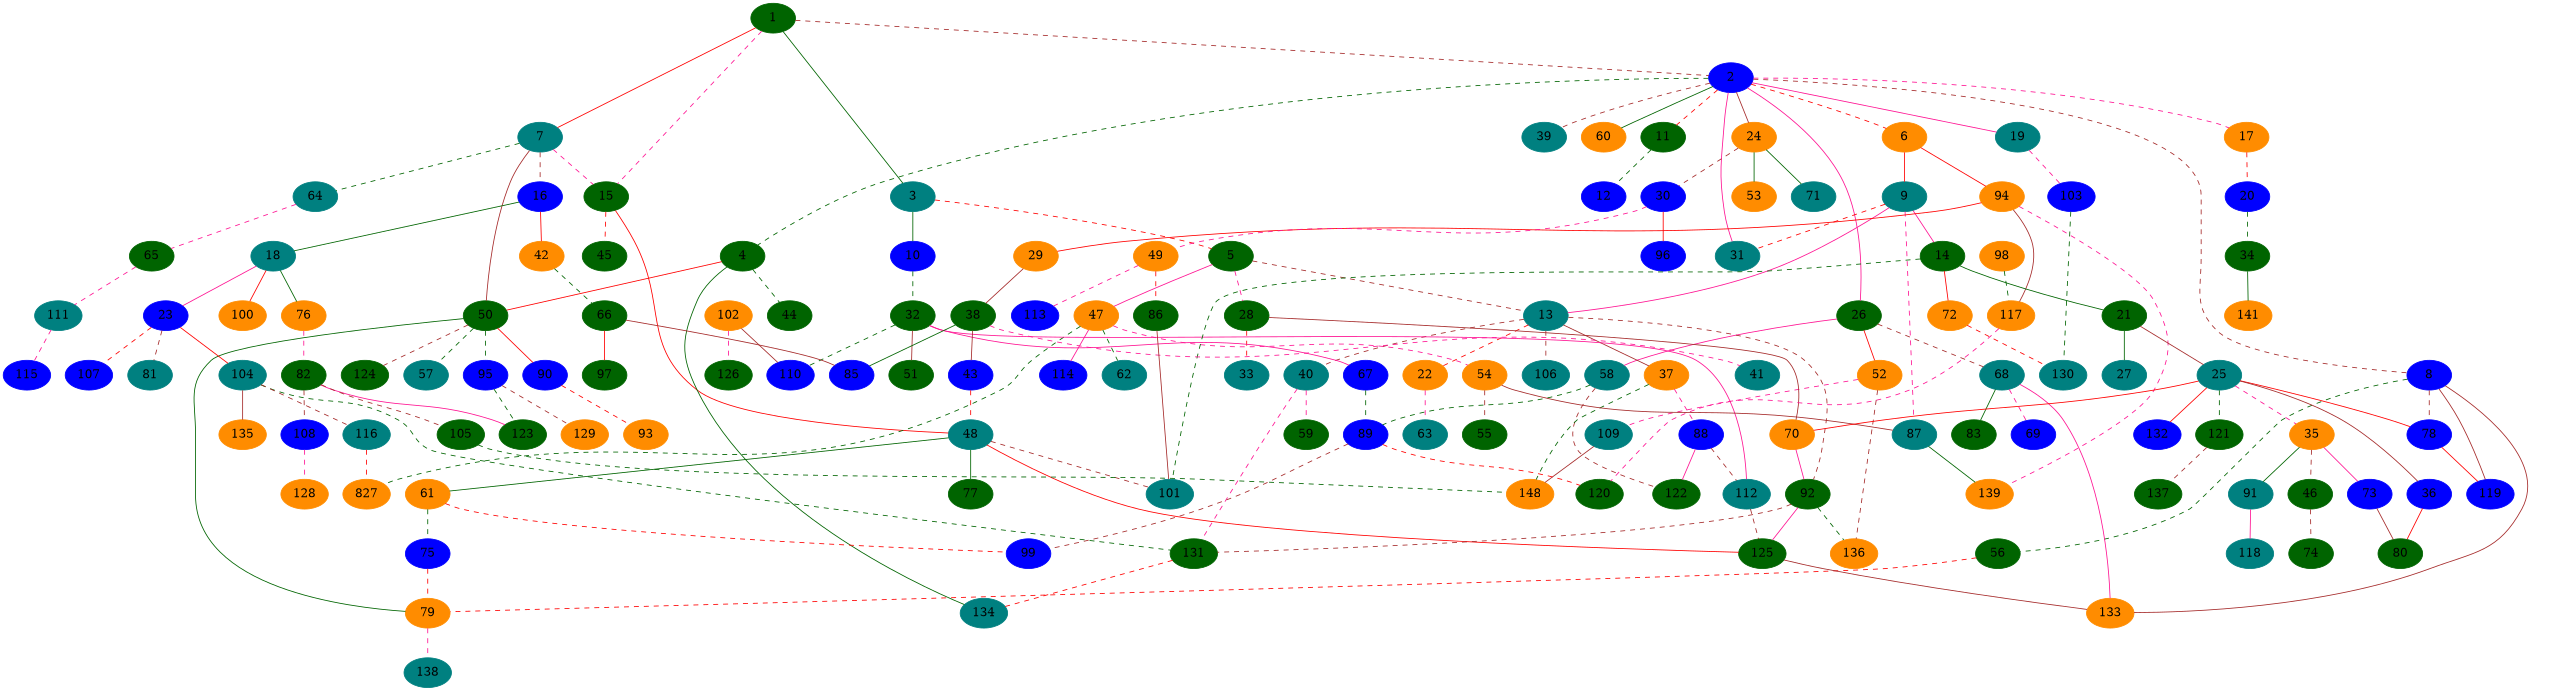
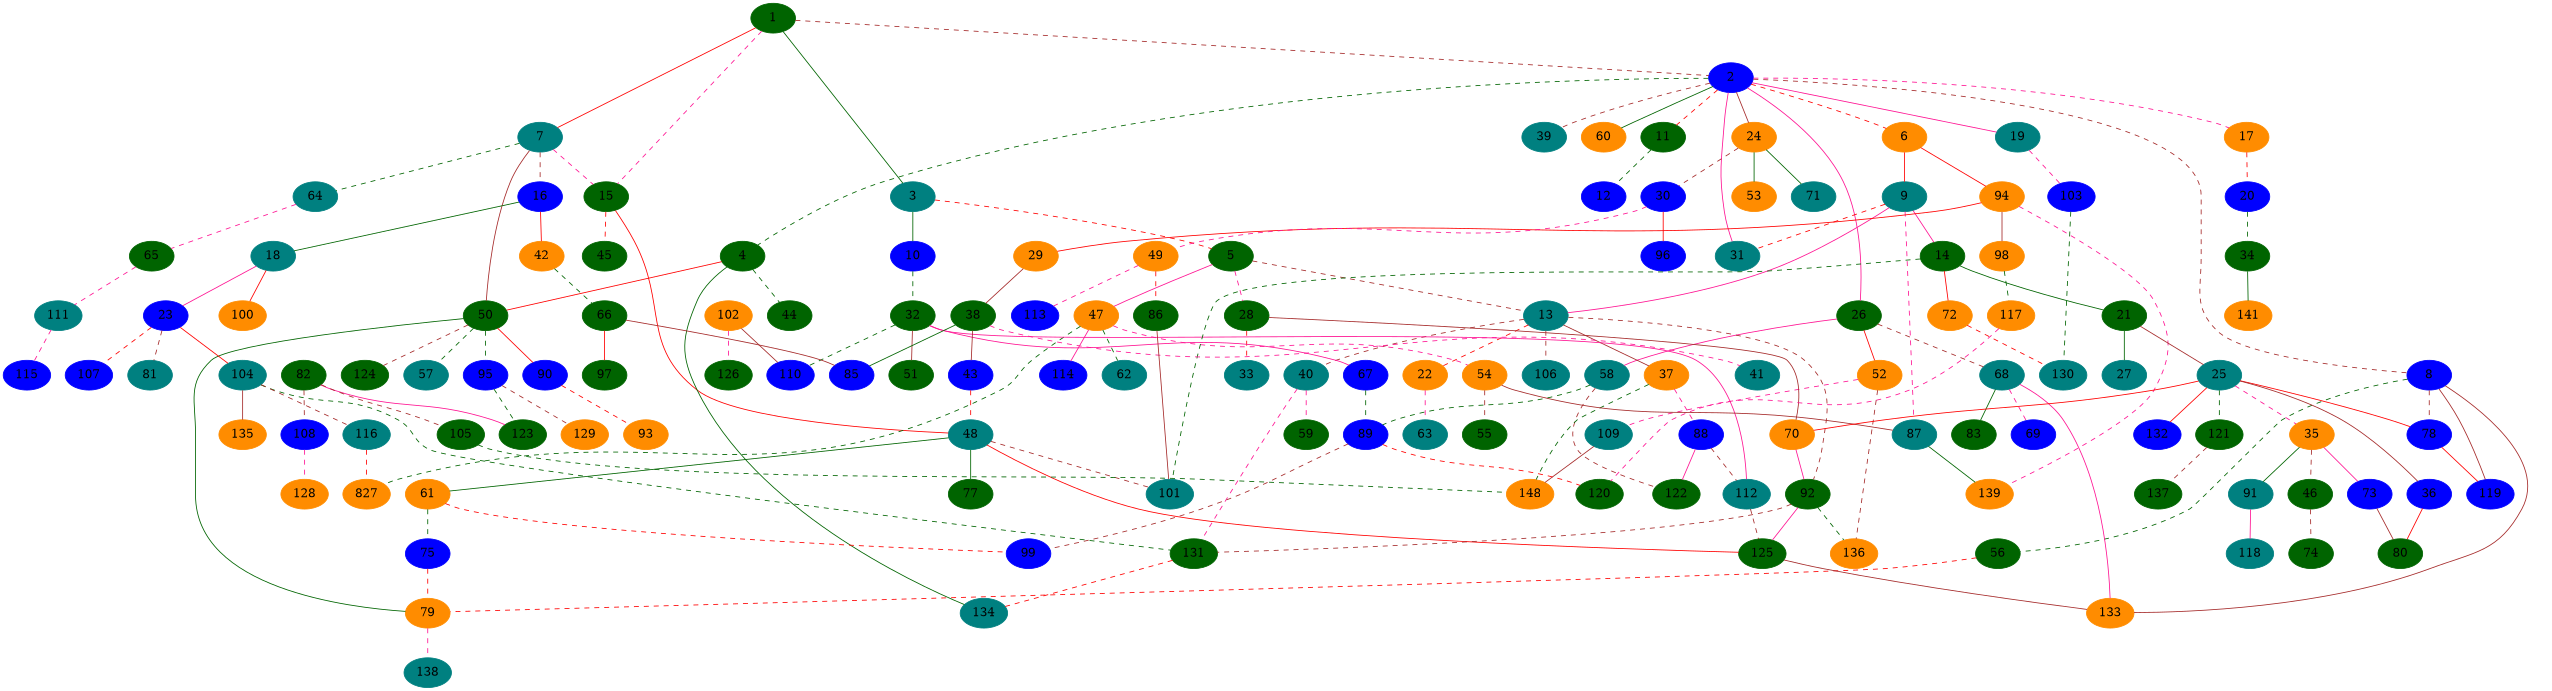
edge "94" -- "117": now "94" -- "98"
node "76": removed
